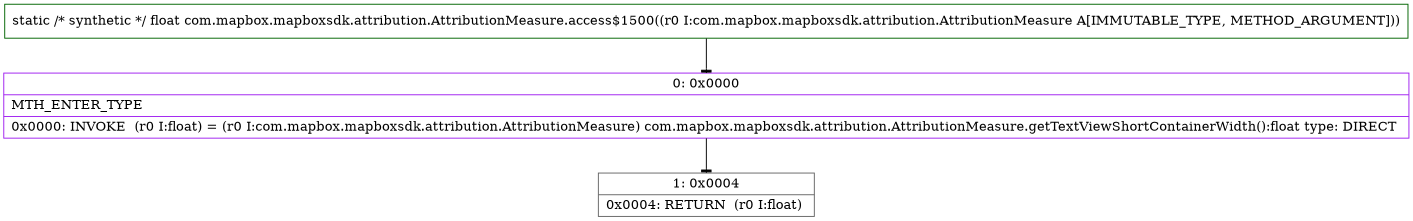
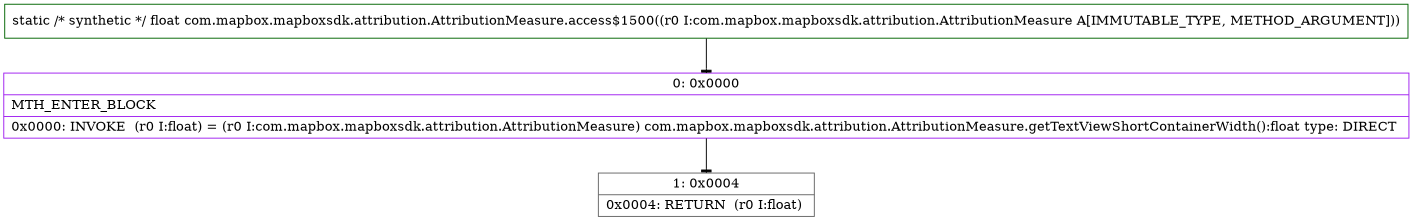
node "0: 0x0000": text "MTH_ENTER_TYPE" -> "MTH_ENTER_BLOCK"
